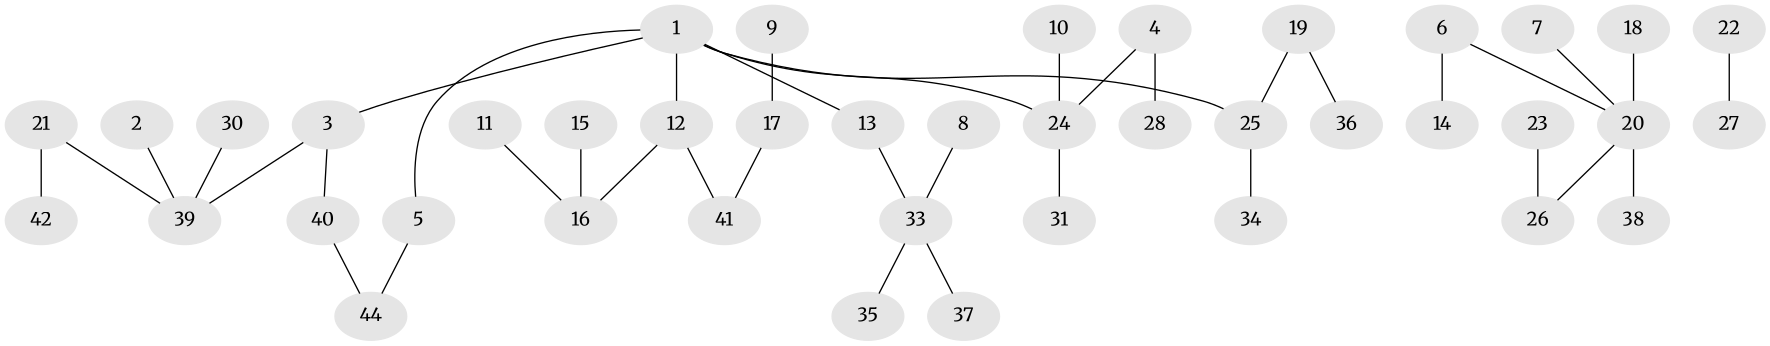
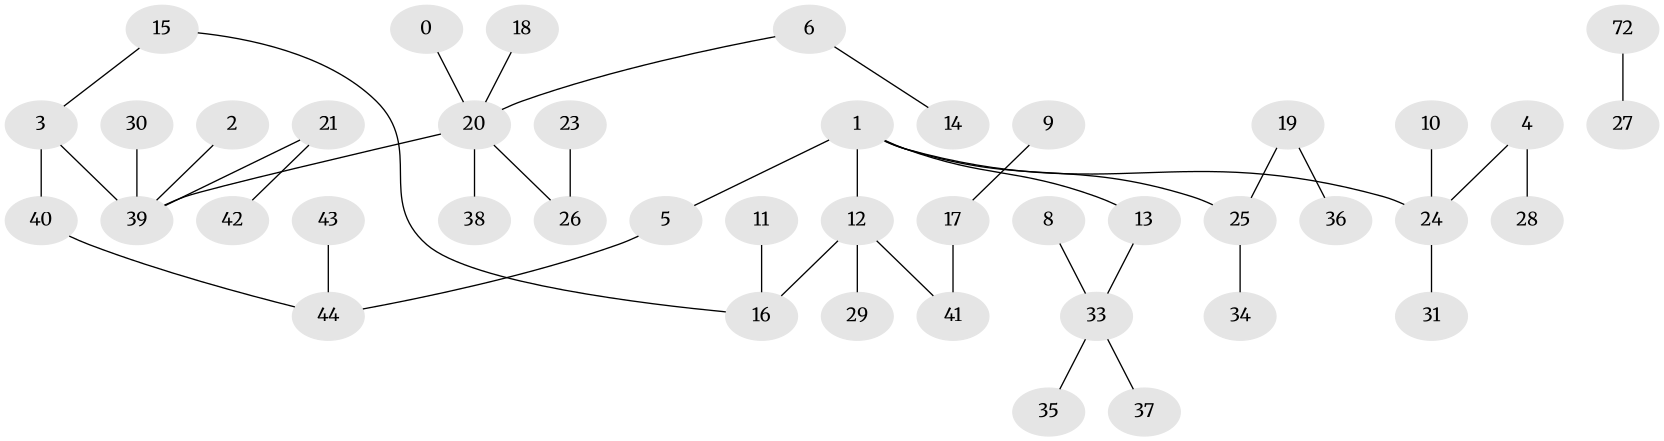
node "7": label "7" -> "0"
node "22": label "22" -> "72"
edge "1" -- "3": now "15" -- "3"
edge "20" -- "39": added
node "43": added
node "29": added
